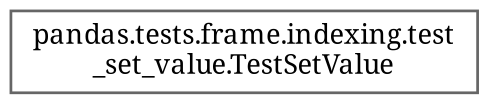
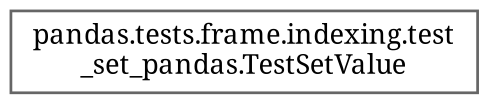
node "pandas.tests.frame.indexing.test _set_value.TestSetValue": label "pandas.tests.frame.indexing.test _set_value.TestSetValue" -> "pandas.tests.frame.indexing.test _set_pandas.TestSetValue"
